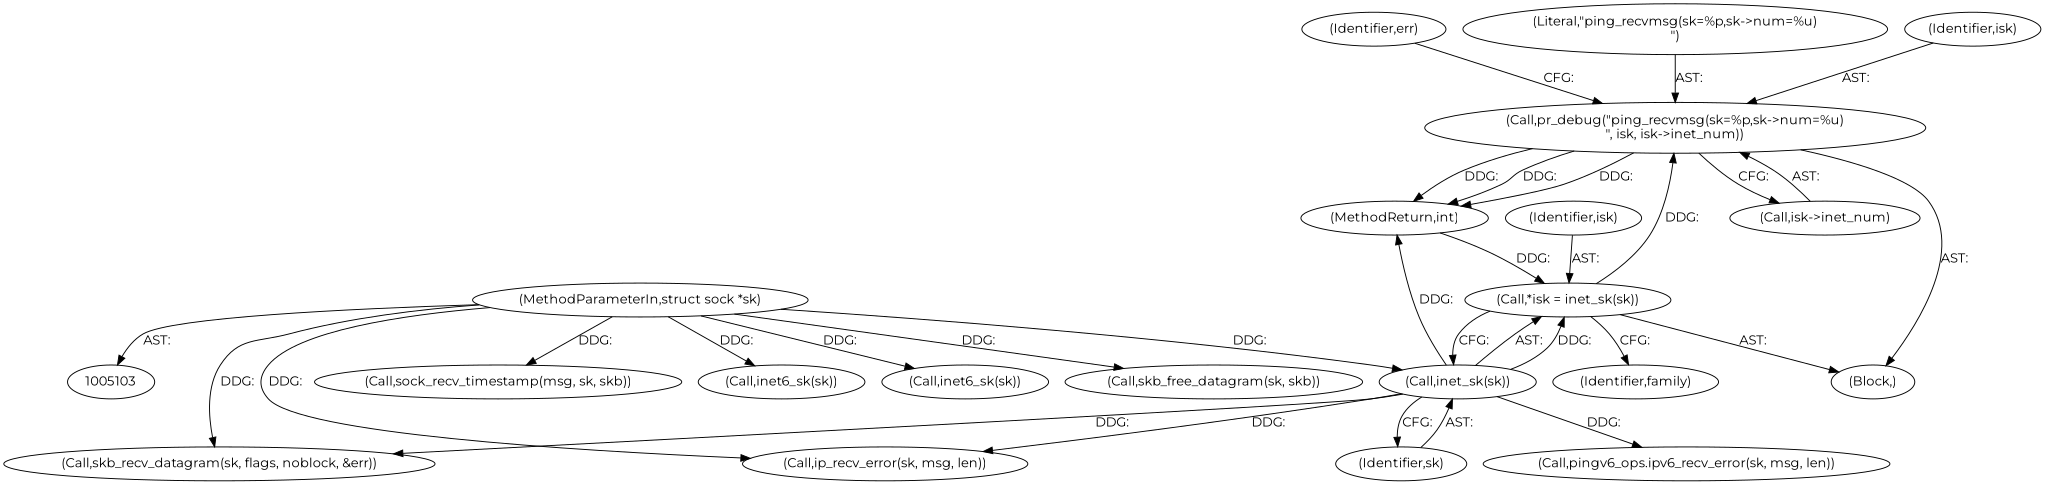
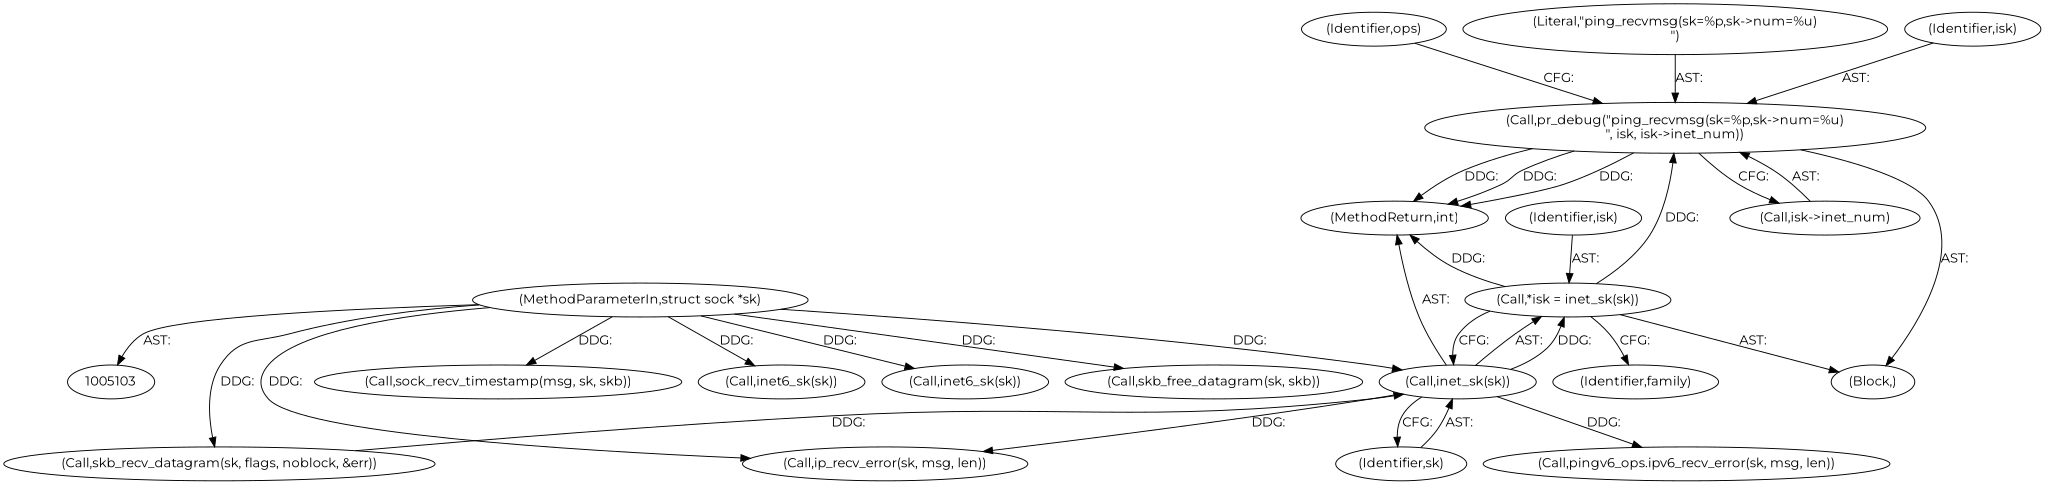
node "(Identifier,err)": label "(Identifier,err)" -> "(Identifier,ops)"
edge "(MethodReturn,int)" -> "(Call,*isk = inet_sk(sk))": reversed
edge "(Call,inet_sk(sk))" -> "(MethodReturn,int)": label "DDG: " -> "AST: "
edge "(Call,inet_sk(sk))" -> "(Call,skb_recv_datagram(sk, flags, noblock, &err))": reversed
